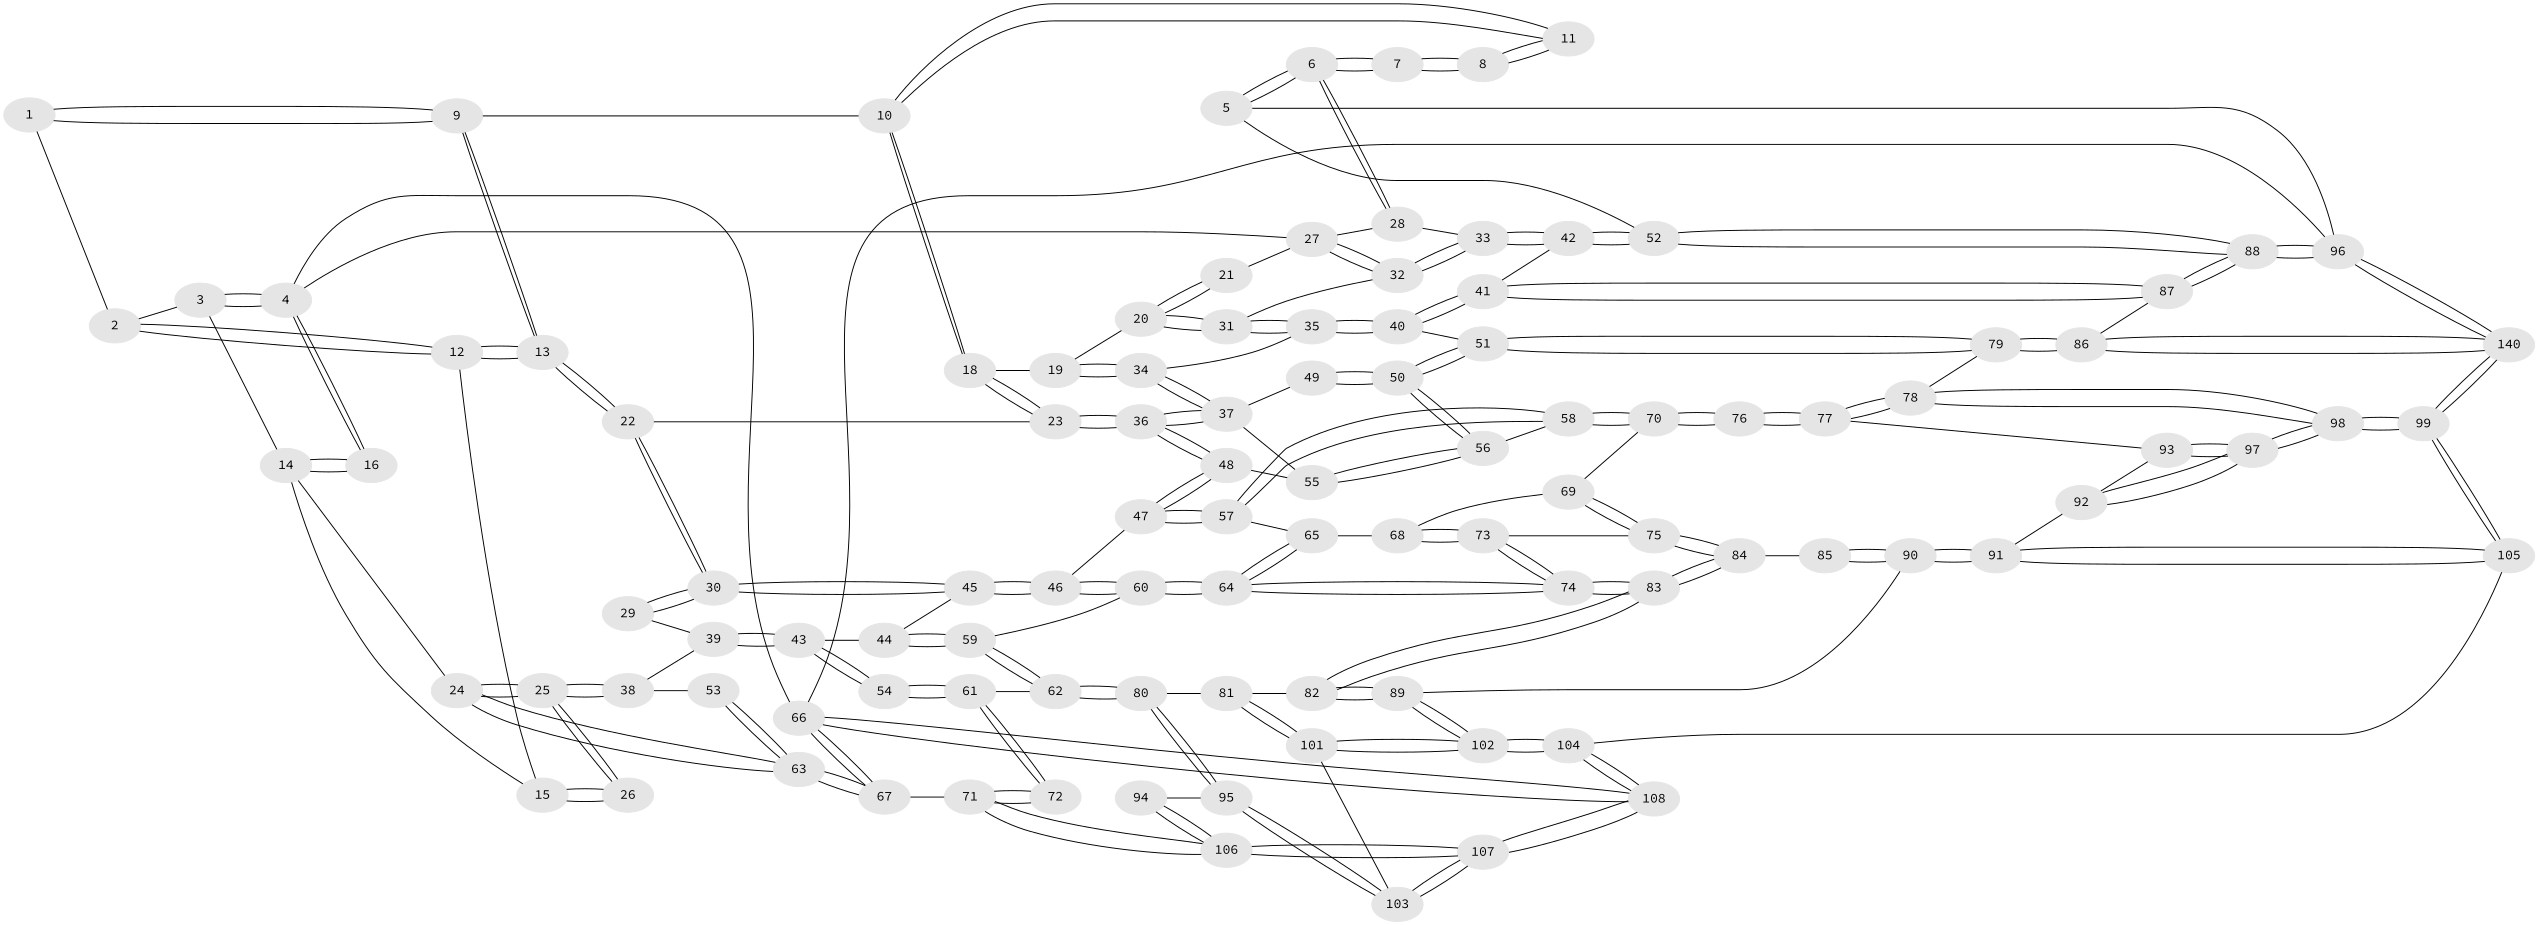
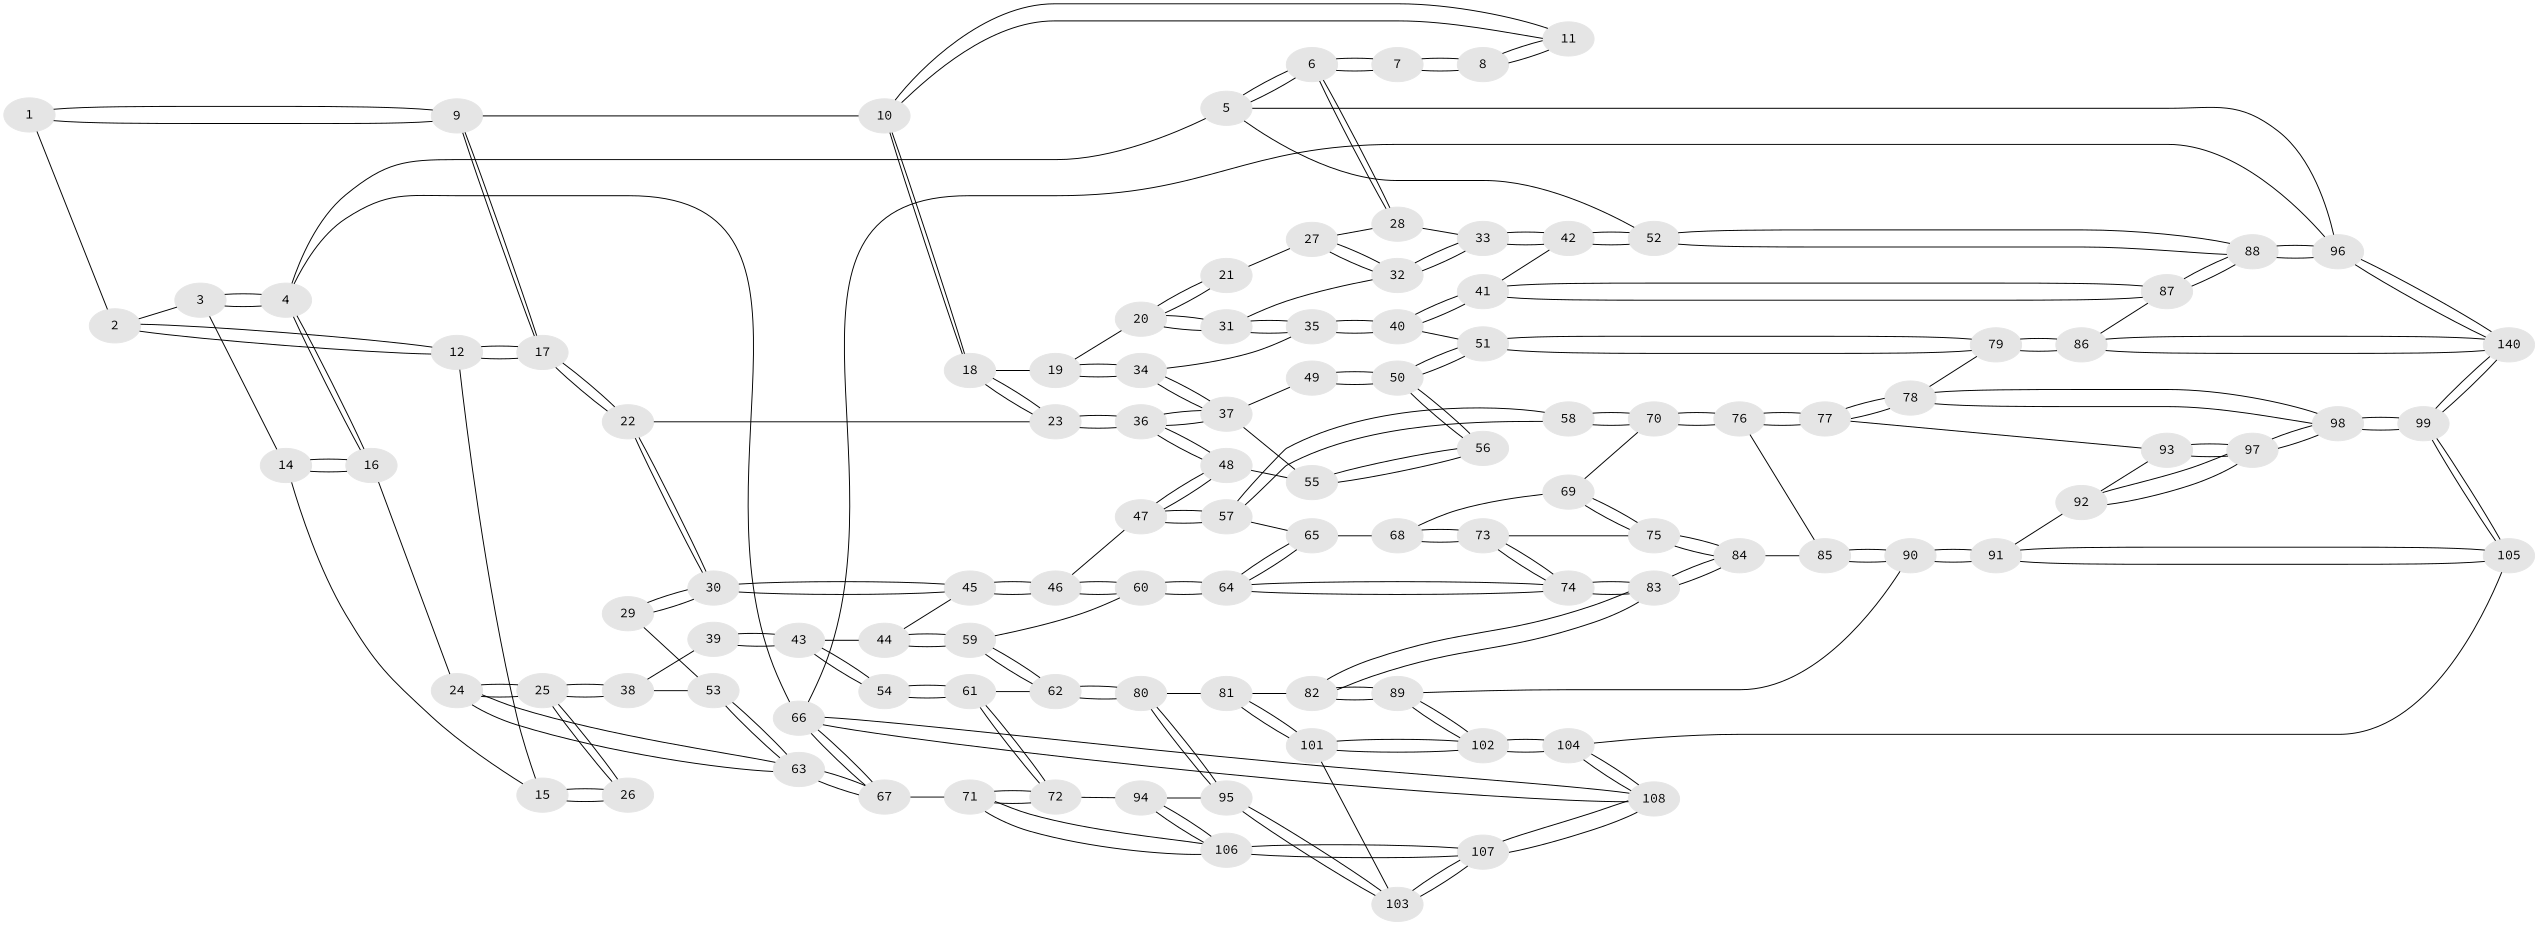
edge "27" -- "4": now "5" -- "4"
node "13": label "13" -> "17"
edge "58" -- "56": removed
edge "76" -- "85": added
edge "14" -- "24": now "16" -- "24"
edge "29" -- "39": now "29" -- "53"
edge "72" -- "94": added
